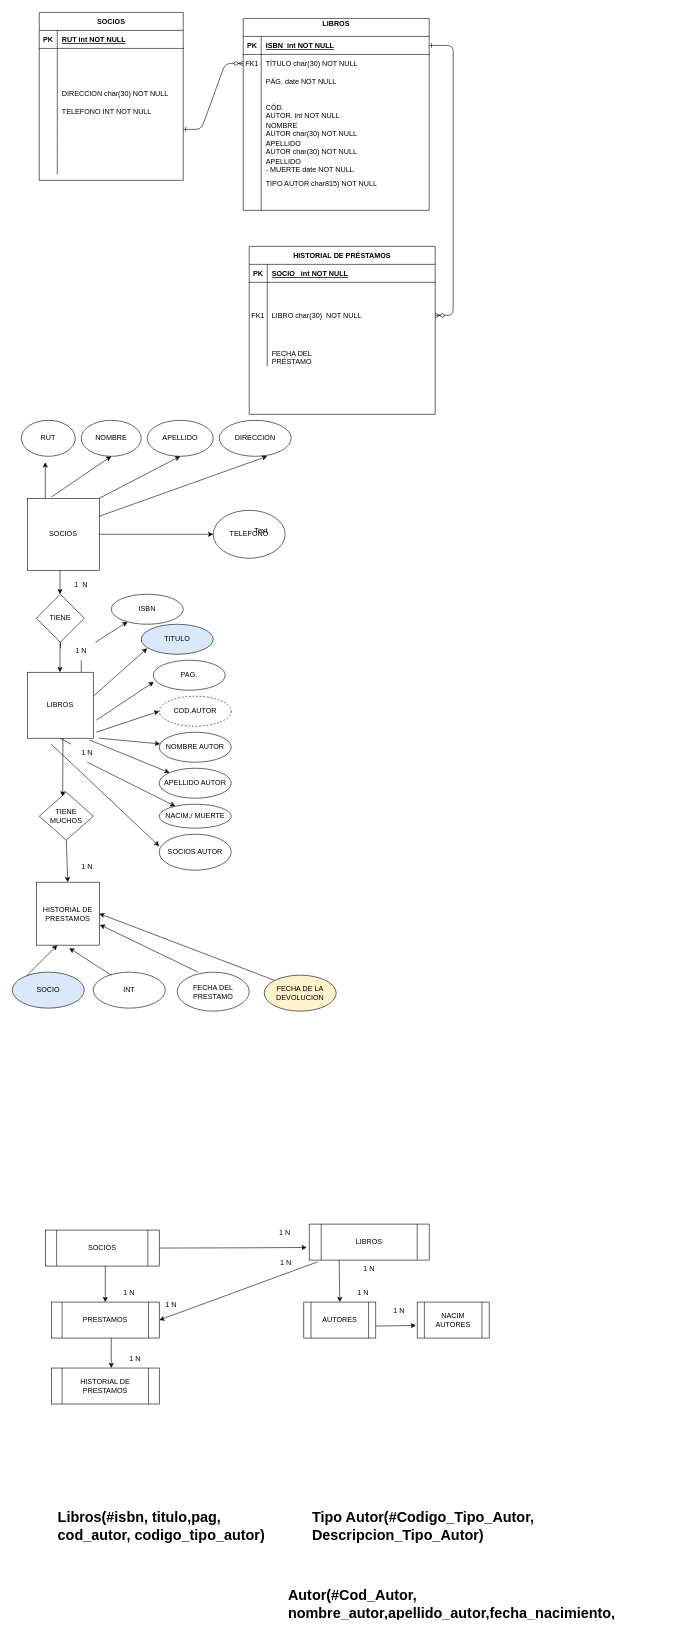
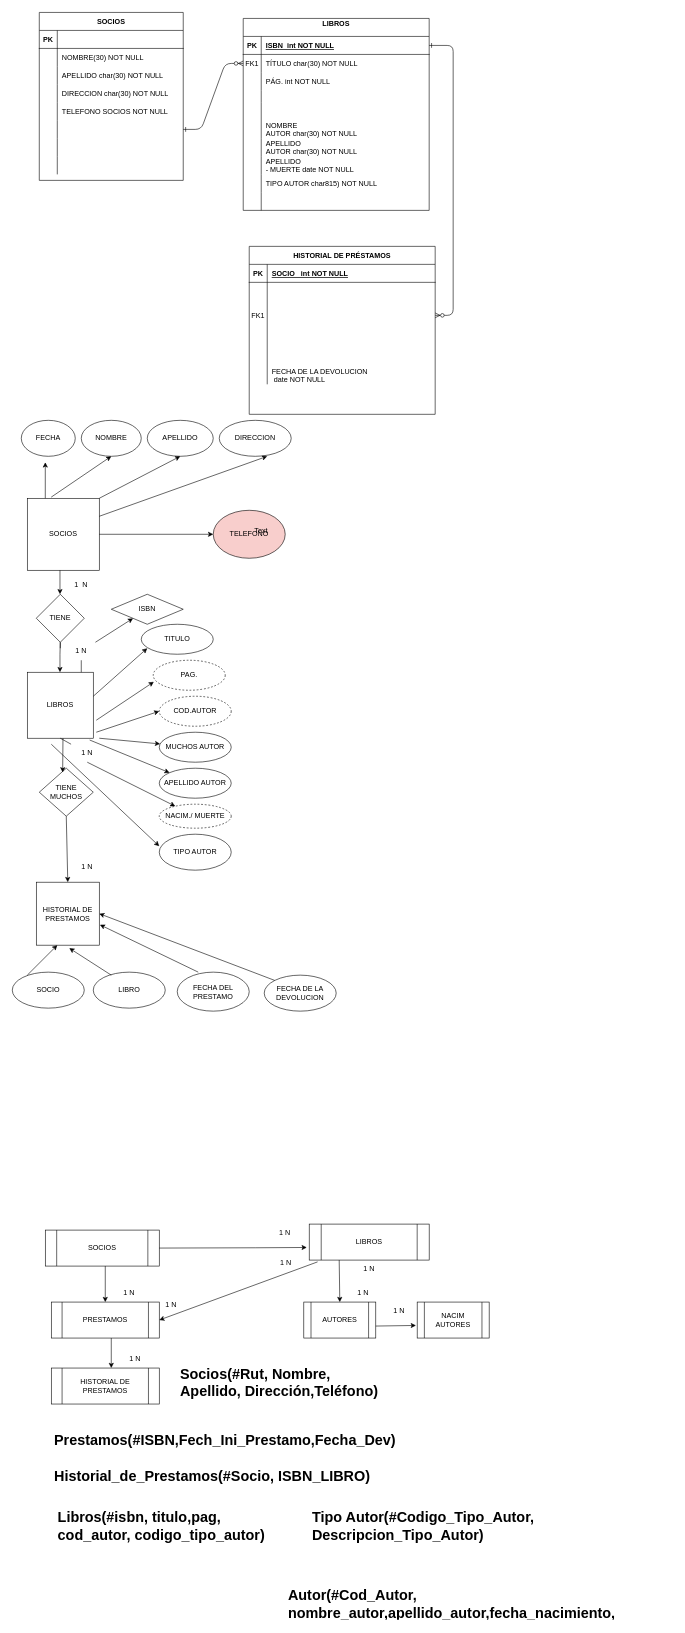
node "RUT int NOT NULL": removed
node "NOMBRE(30) NOT NULL": added
node "APELLIDO char(30) NOT NULL": added
node "PÁG. date NOT NULL": label "PÁG. date NOT NULL" -> "PÁG. int NOT NULL"
node "CÓD. AUTOR. int NOT NULL": removed
node "TELEFONO INT NOT NULL": label "TELEFONO INT NOT NULL" -> "TELEFONO SOCIOS NOT NULL"
node "LIBRO char(30) NOT NULL": removed
node "FECHA DEL PRÉSTAMO date NOT NULL": removed
node "FECHA DE LA DEVOLUCION date NOT NULL": added
node "RUT": label "RUT" -> "FECHA"
node "TELEFONO": fillcolor #ffffff -> #f8cecc
node "ISBN": shape ellipse -> diamond
node "TITULO": fillcolor #dae8fc -> #ffffff
node "PAG.": style solid -> dashed
node "NOMBRE AUTOR": label "NOMBRE AUTOR" -> "MUCHOS AUTOR"
node "TIENE MUCHOS": moved (66, 816) -> (66, 792)
node "NACIM./ MUERTE": style solid -> dashed
node "SOCIOS AUTOR": label "SOCIOS AUTOR" -> "TIPO AUTOR"
node "SOCIO": fillcolor #dae8fc -> #ffffff
node "INT": label "INT" -> "LIBRO"
node "FECHA DE LA DEVOLUCION": fillcolor #fff2cc -> #ffffff
node "Socios(#Rut, Nombre, Apellido, Dirección,Teléfono)": added
node "Prestamos(#ISBN,Fech_Ini_Prestamo,Fecha_Dev)": added
node "Historial_de_Prestamos(#Socio, ISBN_LIBRO)": added
